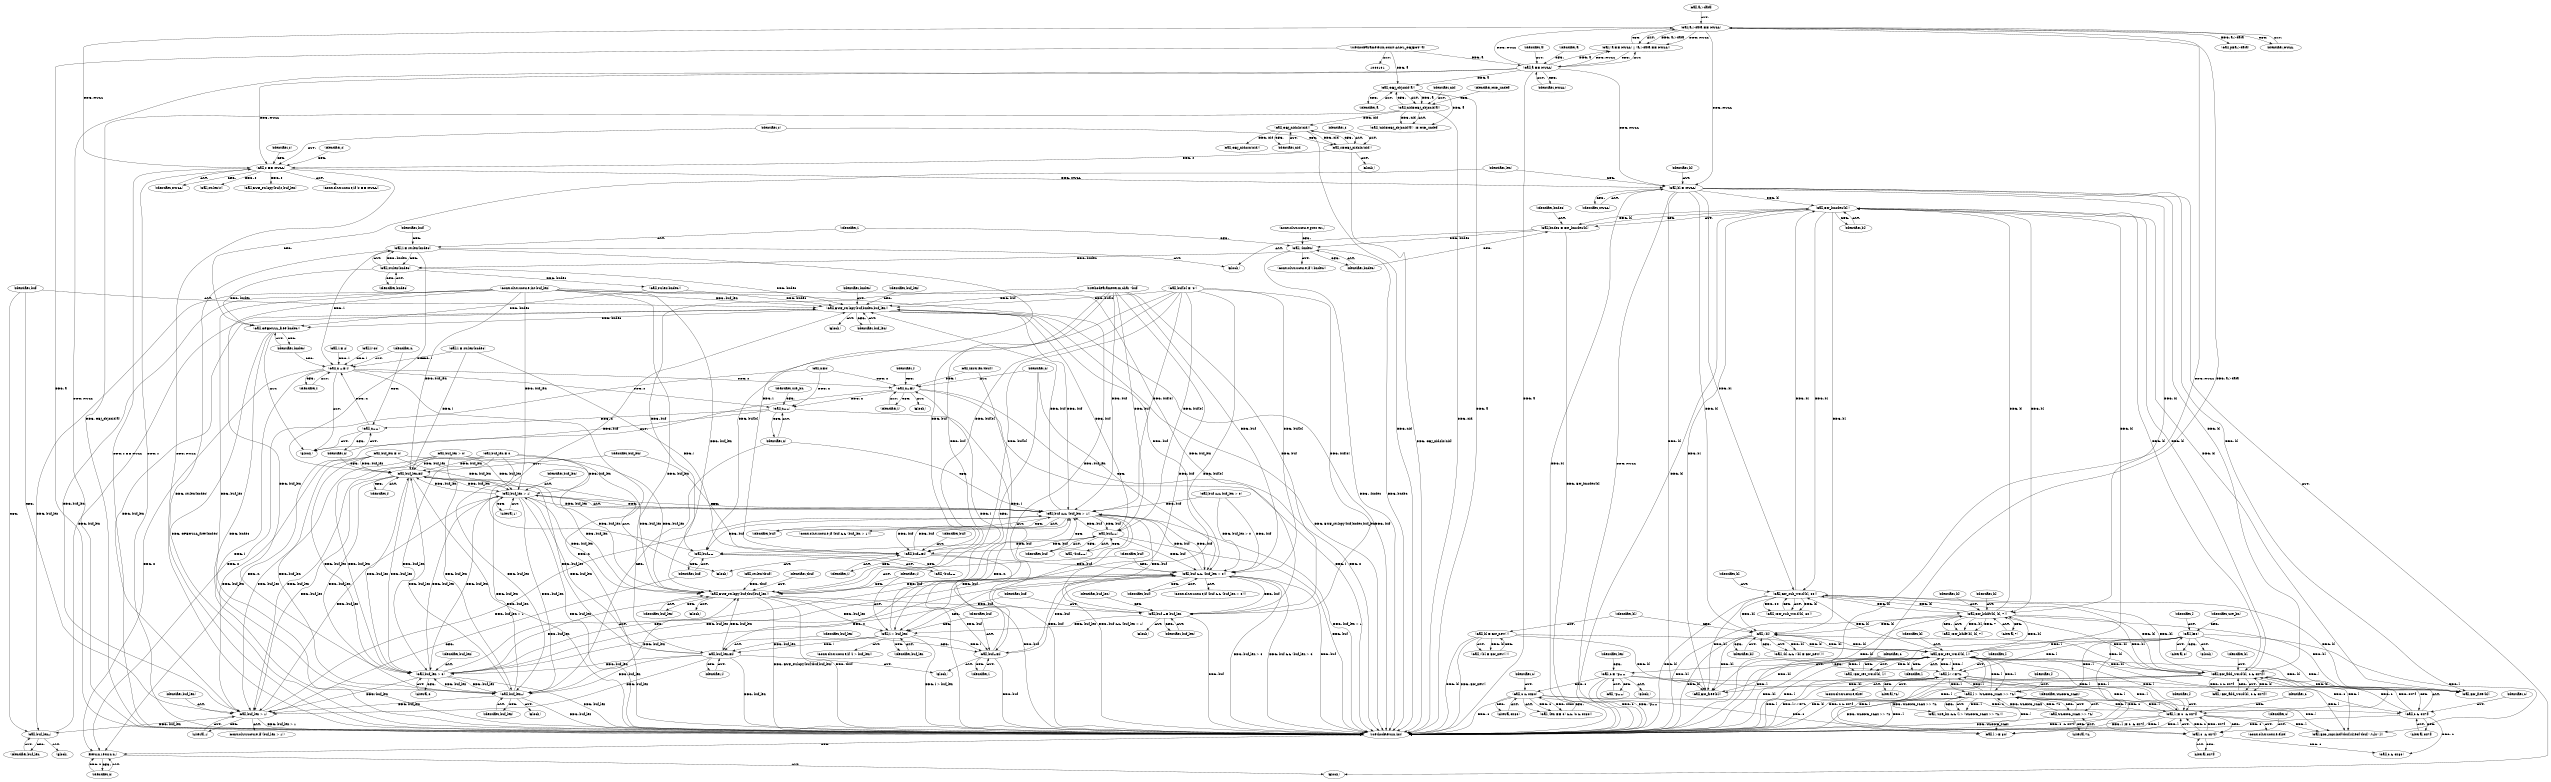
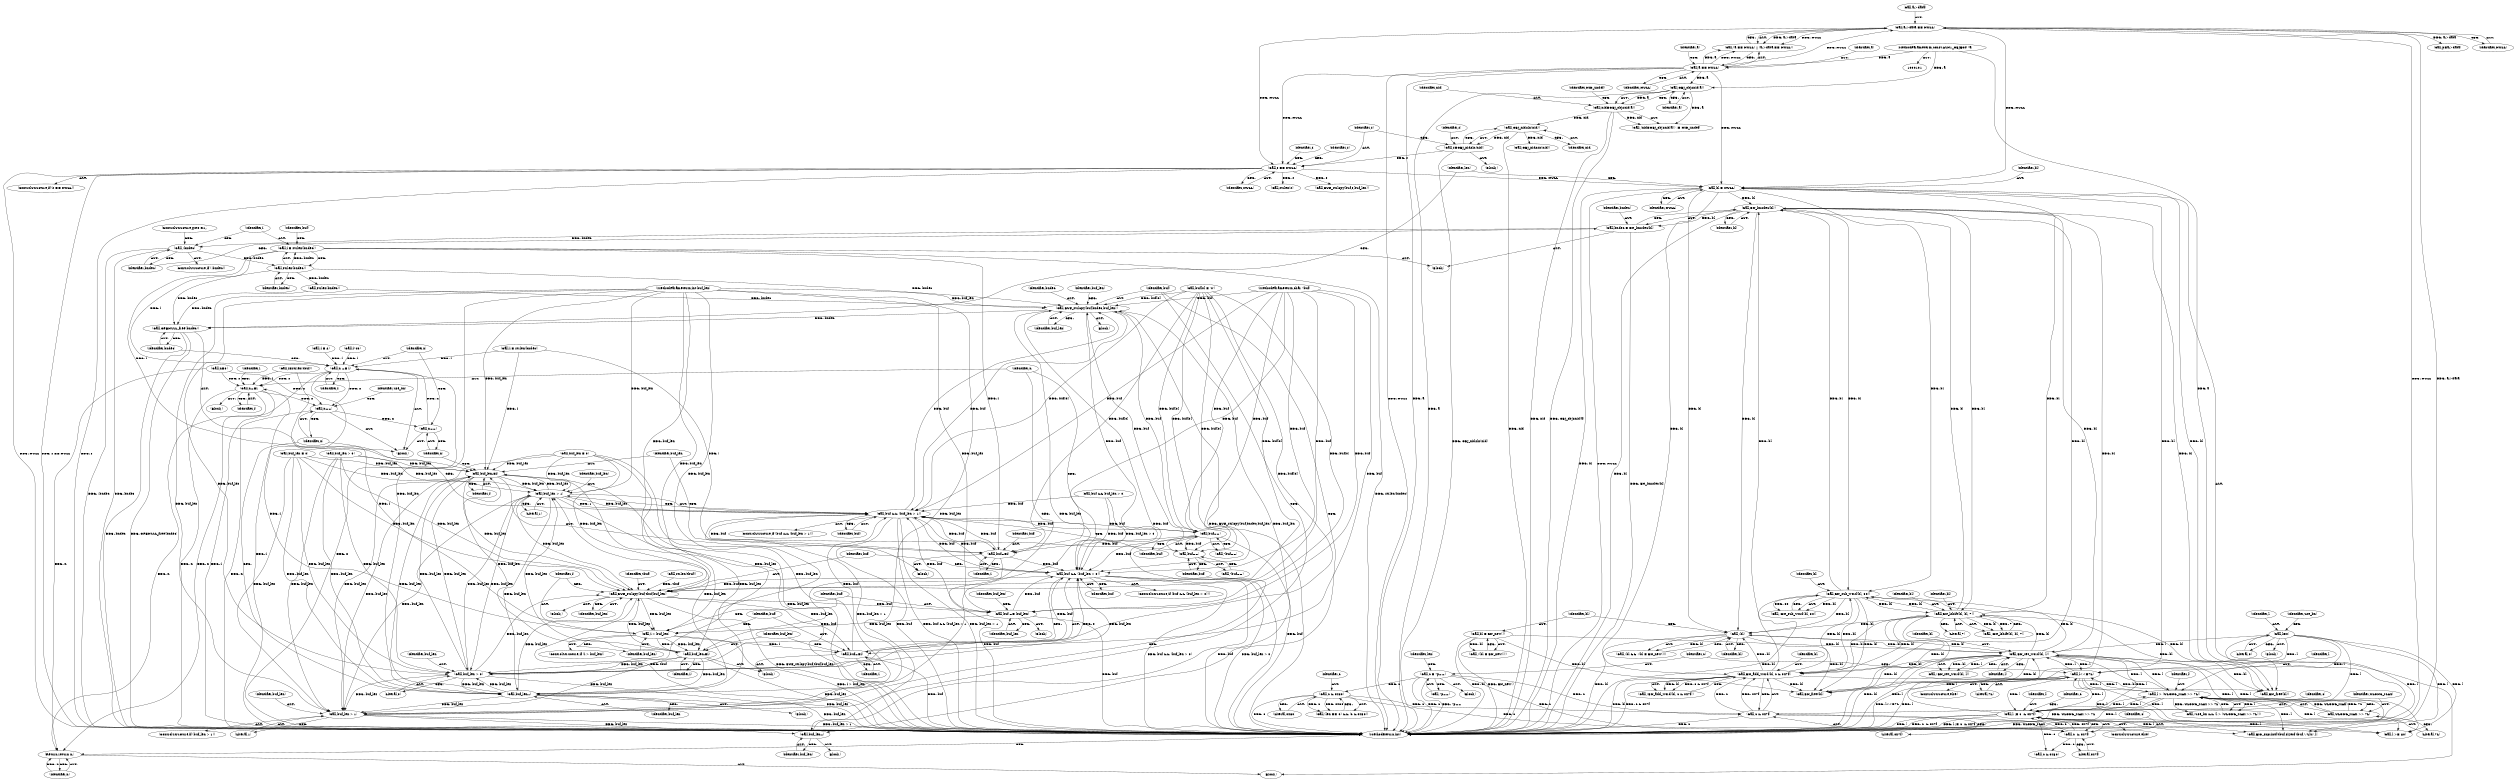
edge "(Call,bl = NULL)" -> "(Call,BN_lshift(bl, bl, 7))": reversed
node "(ControlStructure,int buf_len)": label "(ControlStructure,int buf_len)" -> "(MethodParameterIn,int buf_len)"
